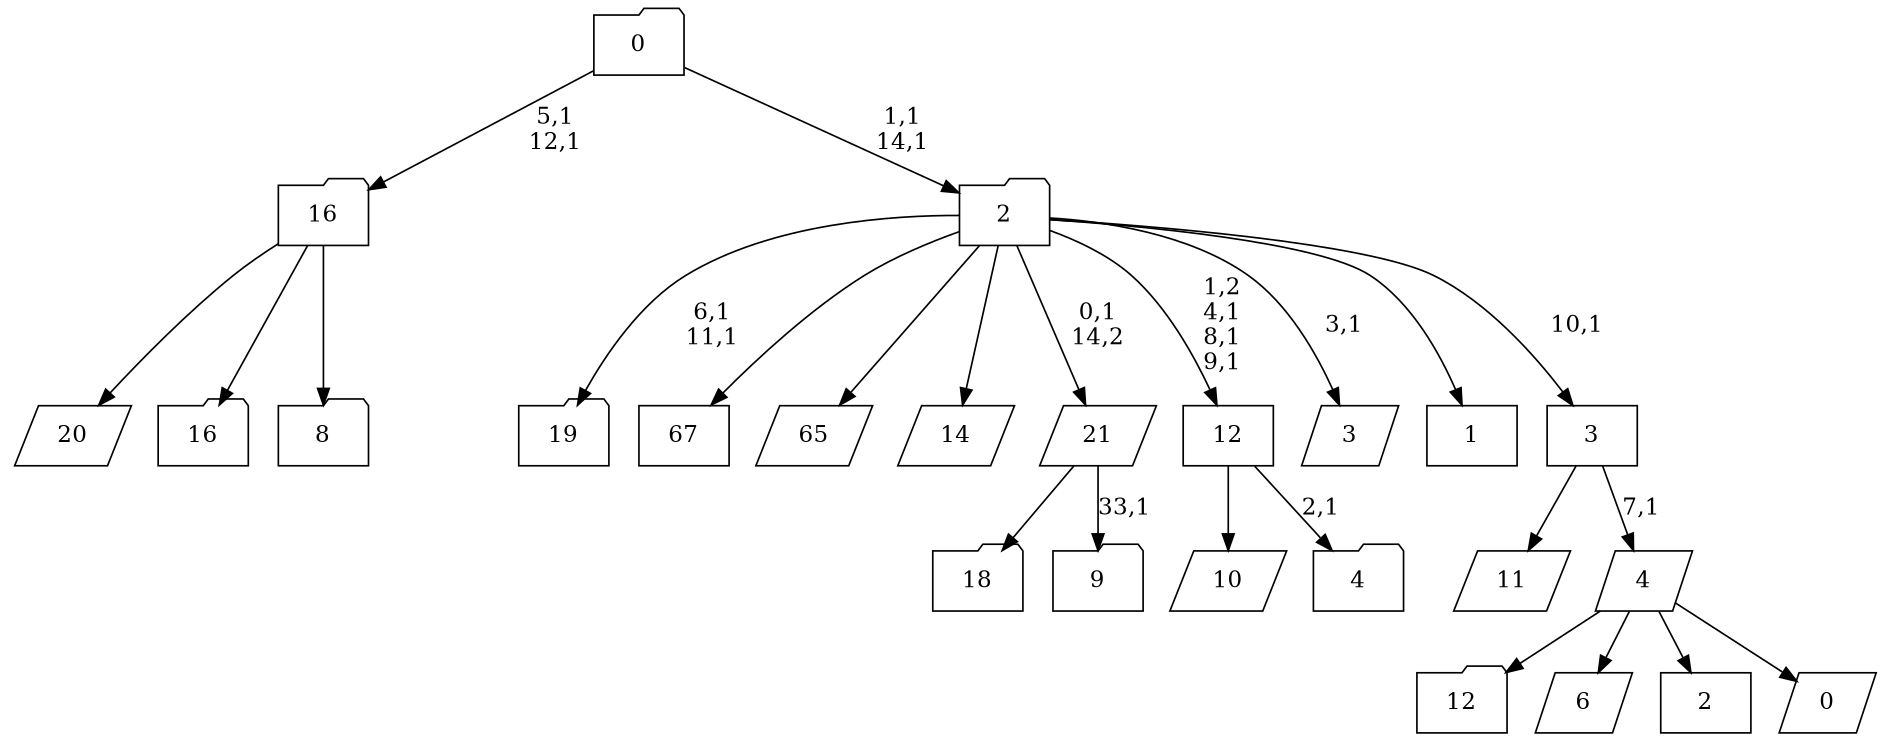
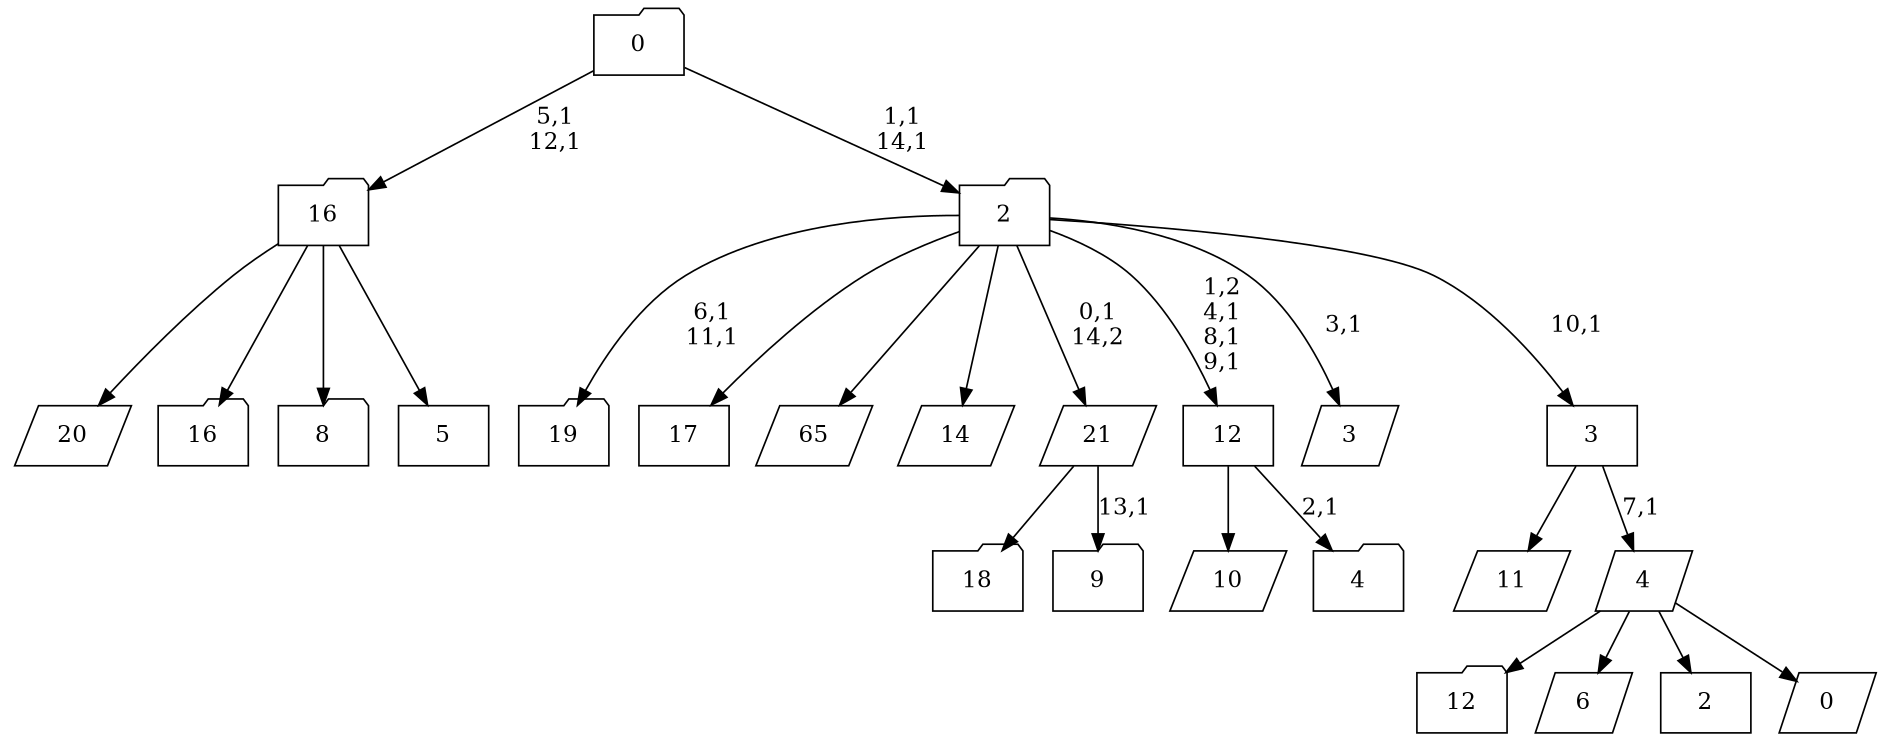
node "5": added
node "67": label "67" -> "17"
node "1": removed
edge "21" -> "9": label "33,1" -> "13,1"
